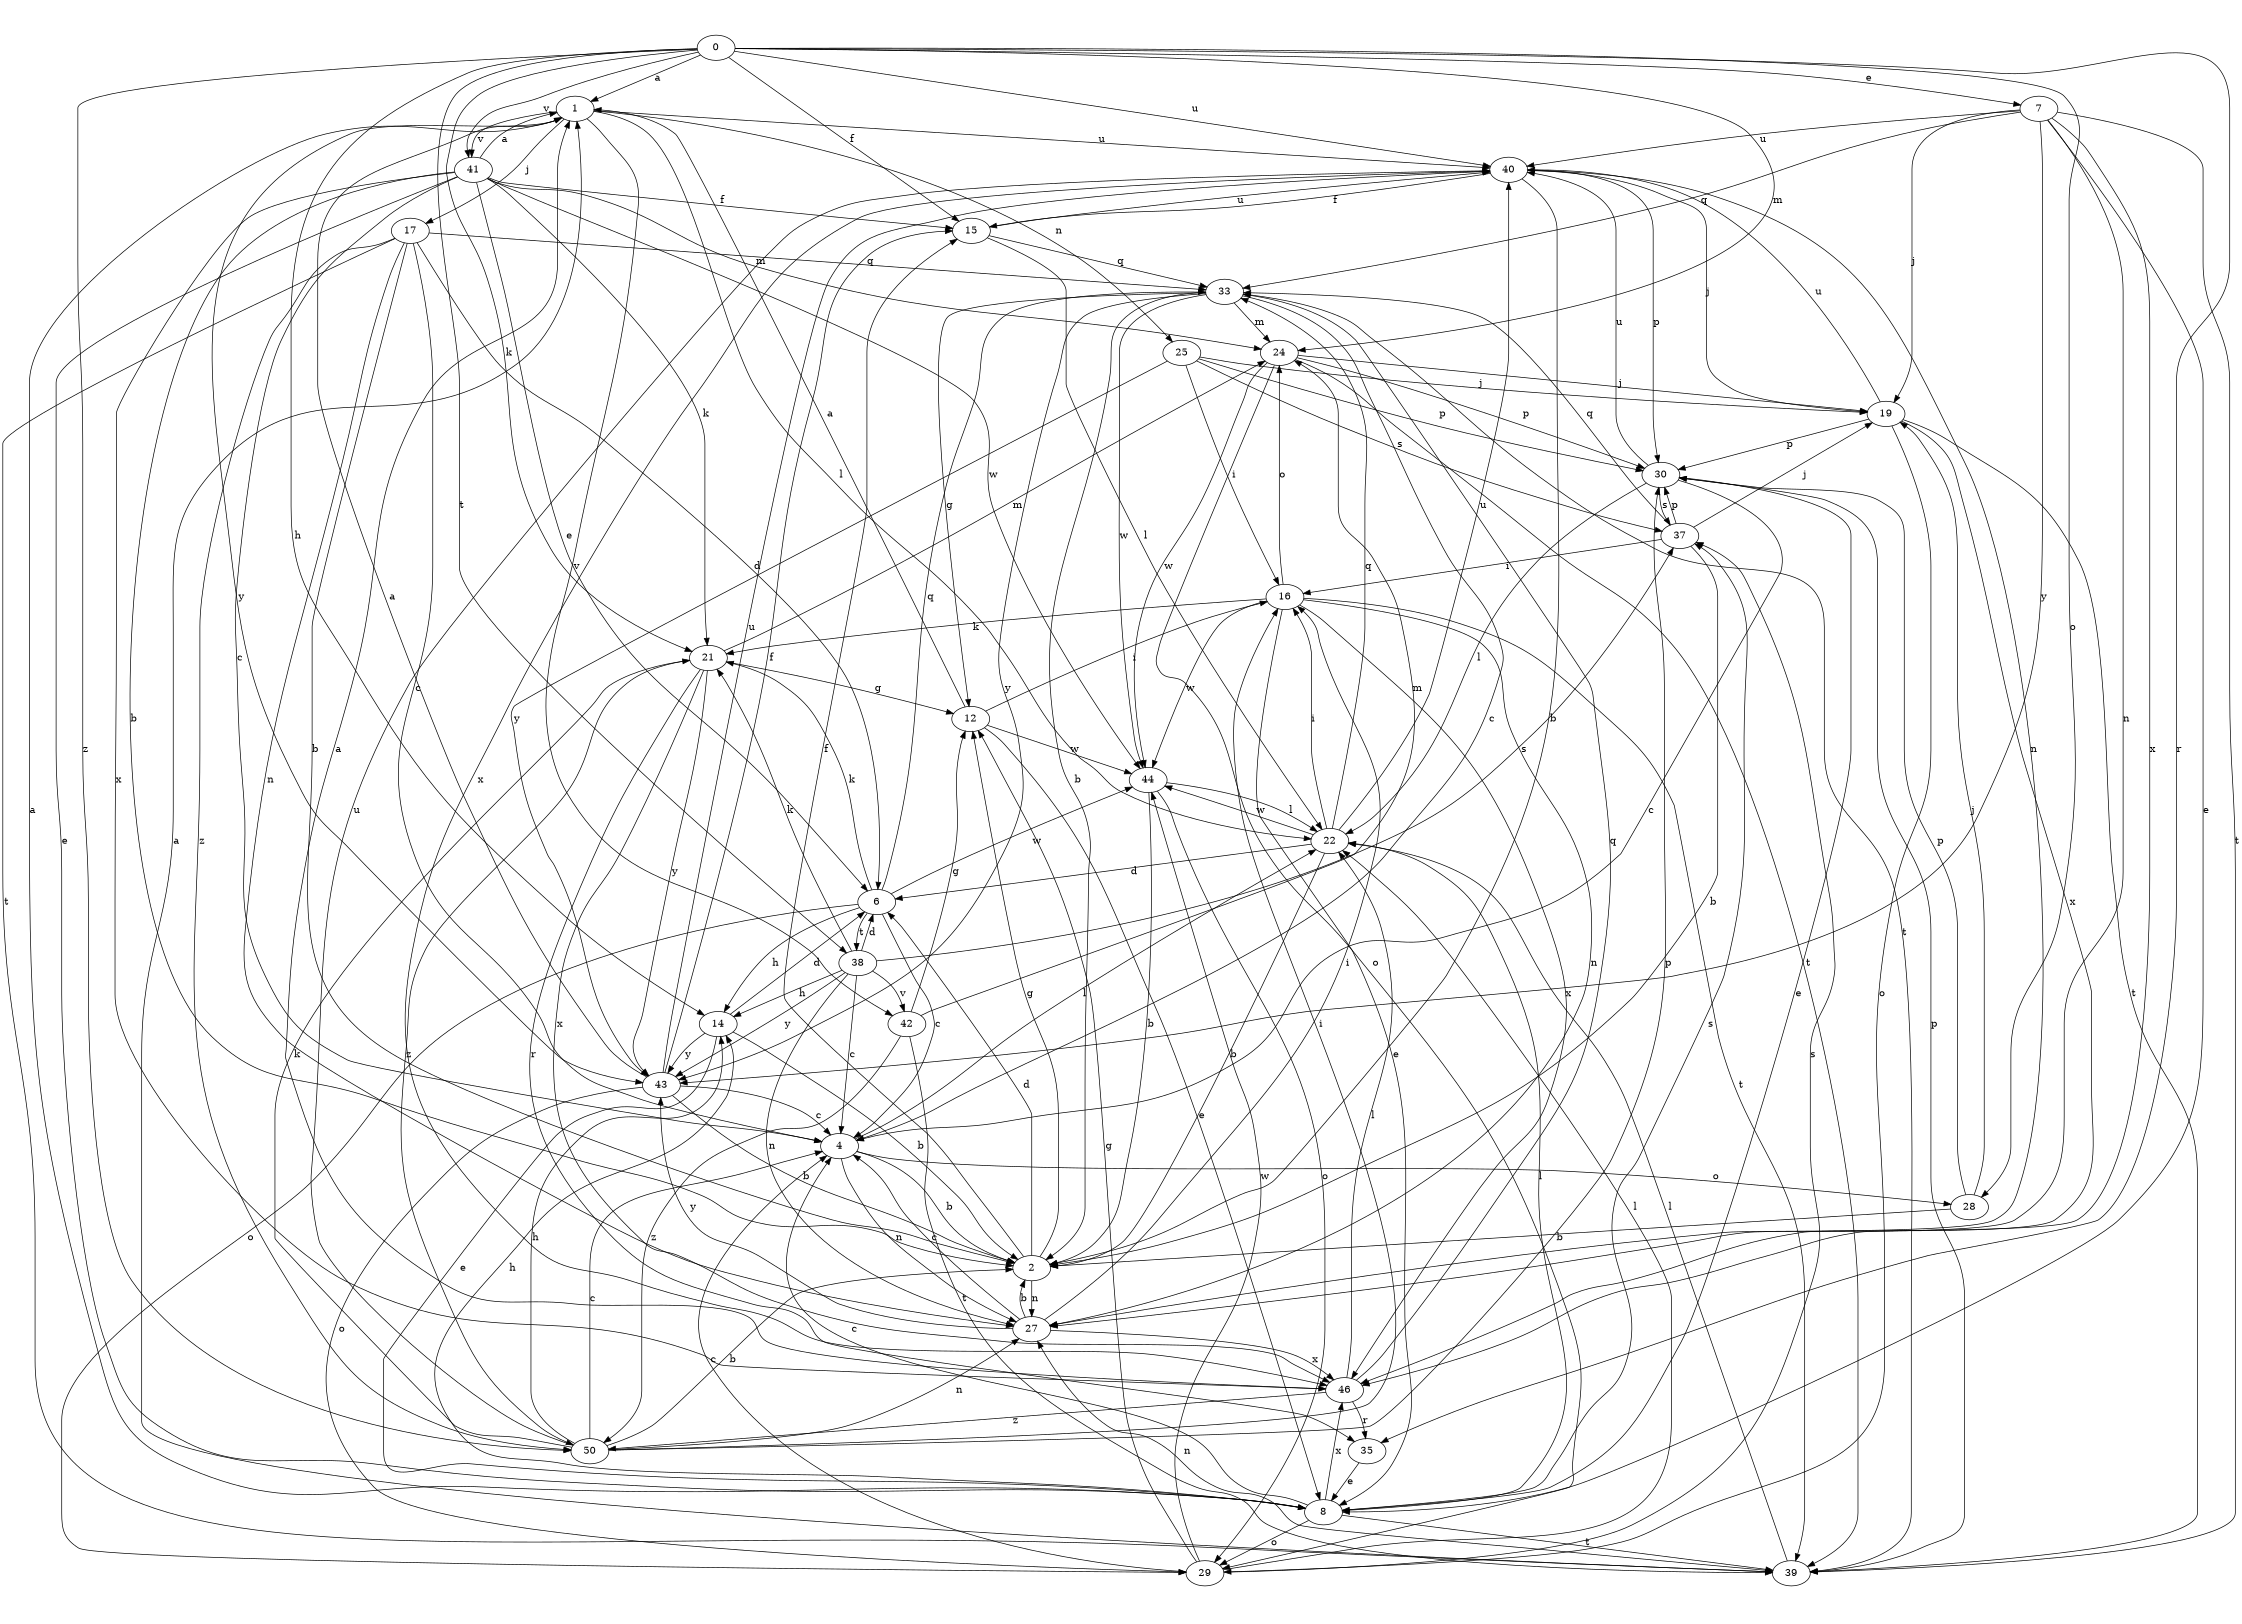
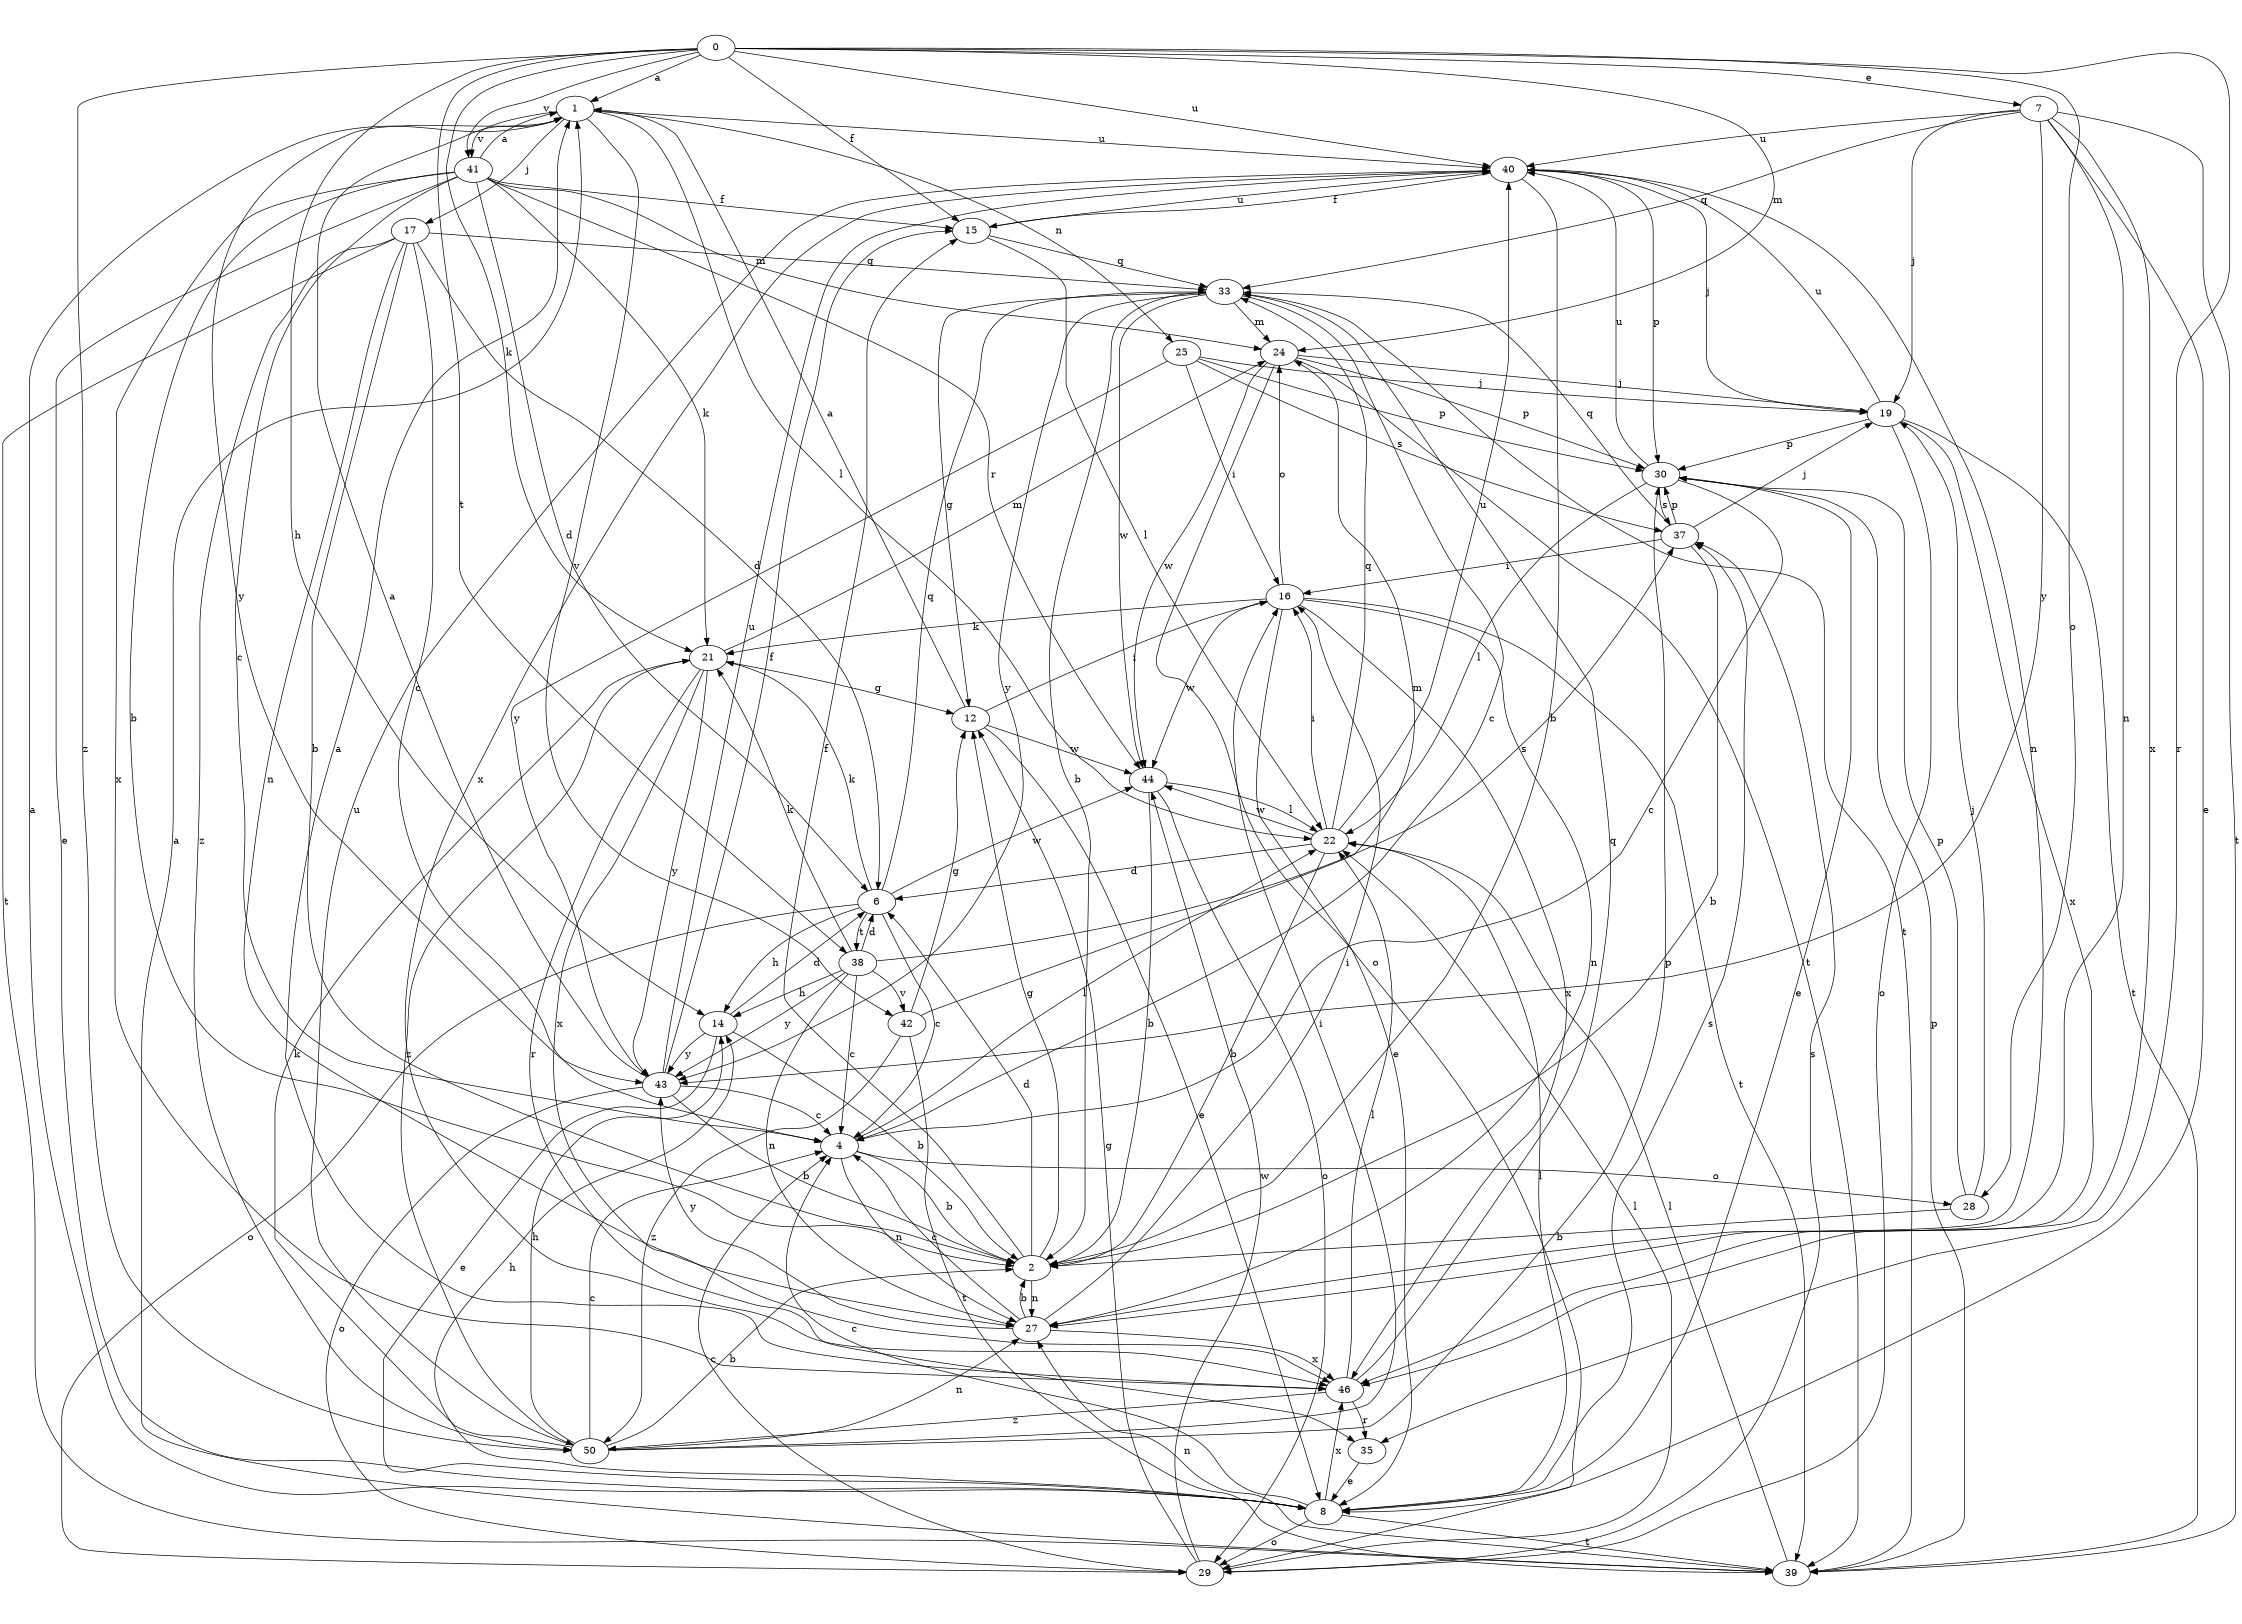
edge "41" -> "44": label "w" -> "r"
edge "41" -> "6": label "e" -> "d"
